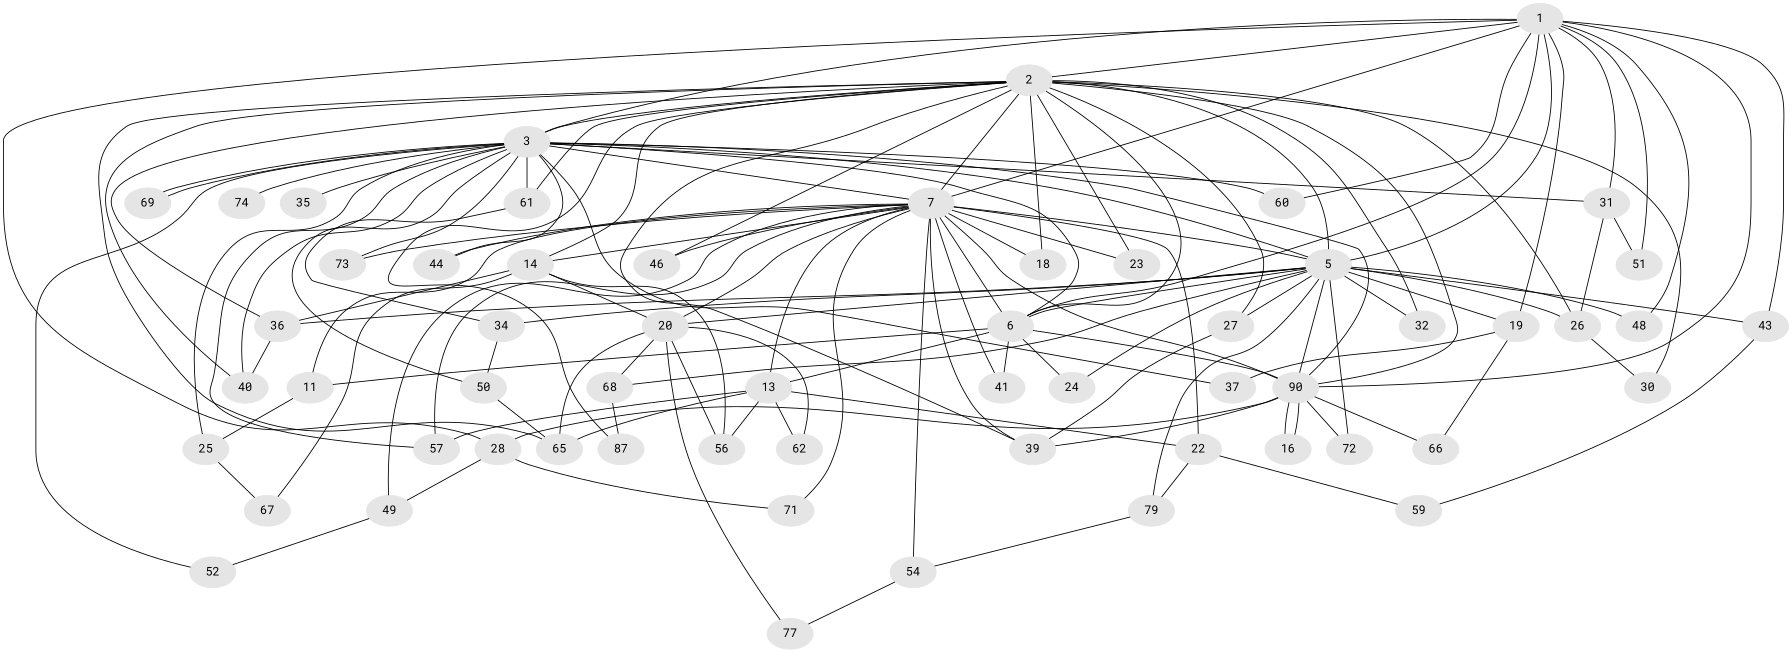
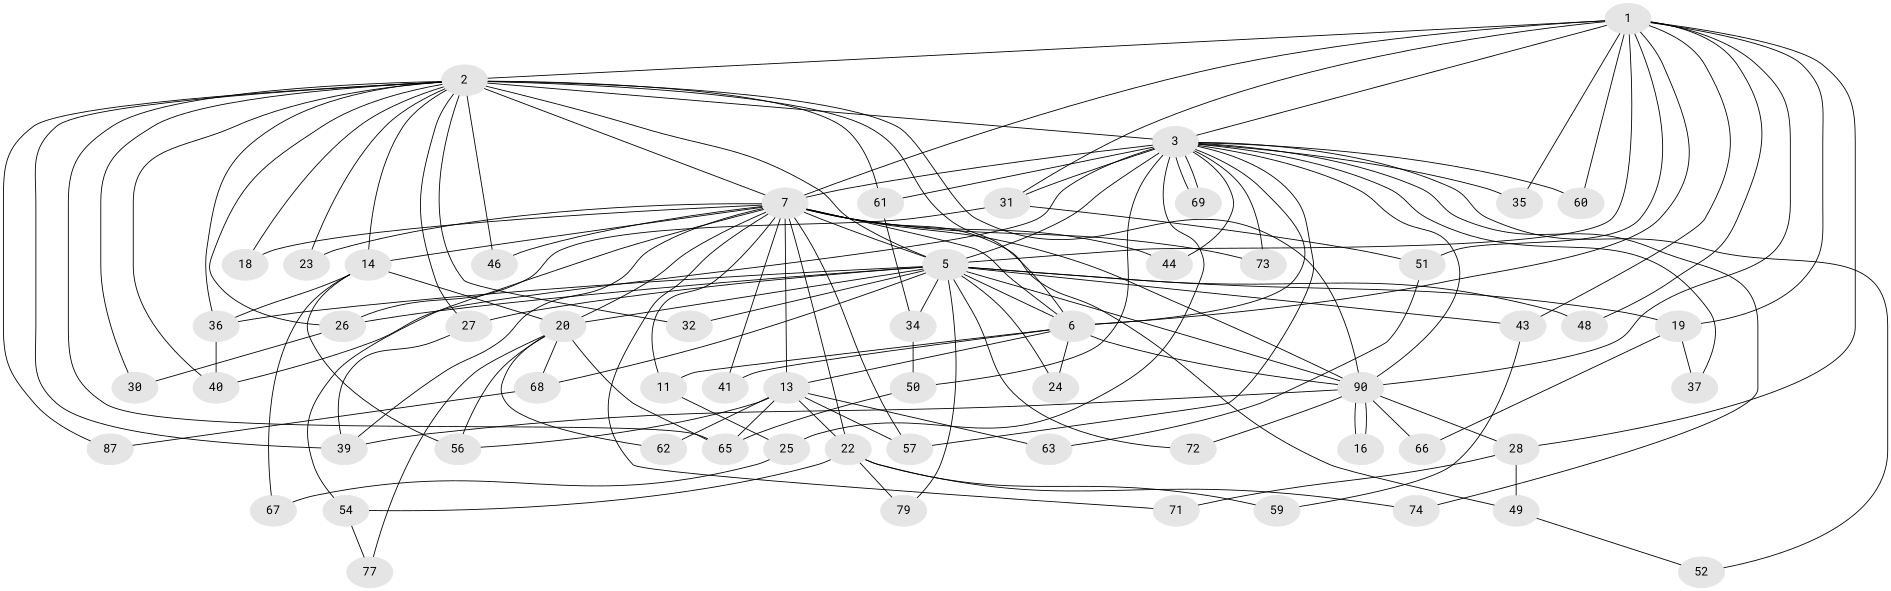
edge "1" -- "35": added
node "63": added
edge "22" -- "74": added
edge "79" -- "54": now "22" -- "54"
